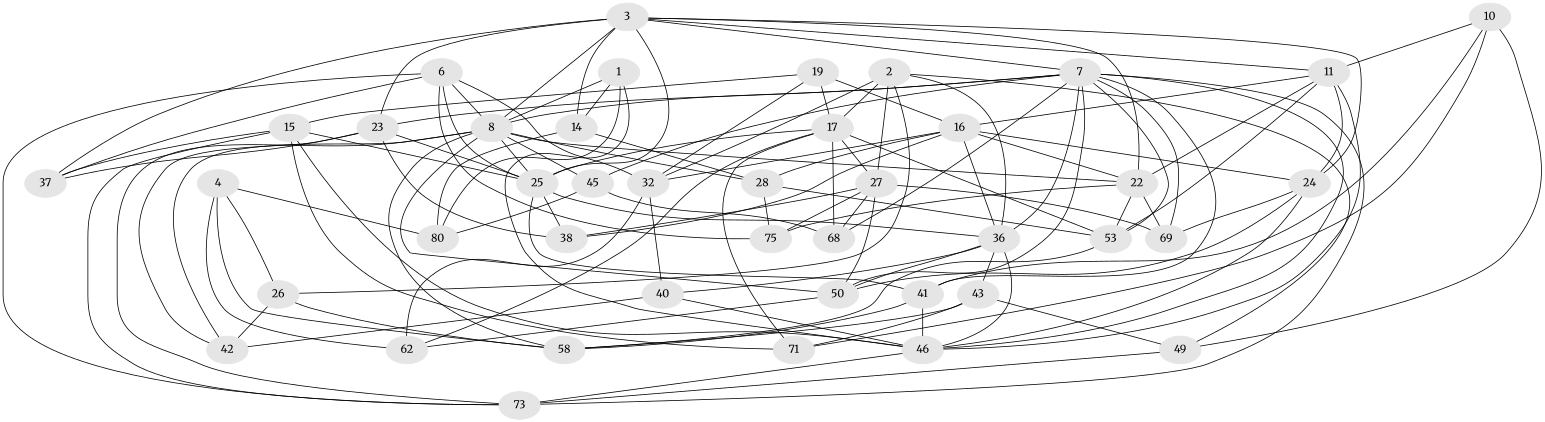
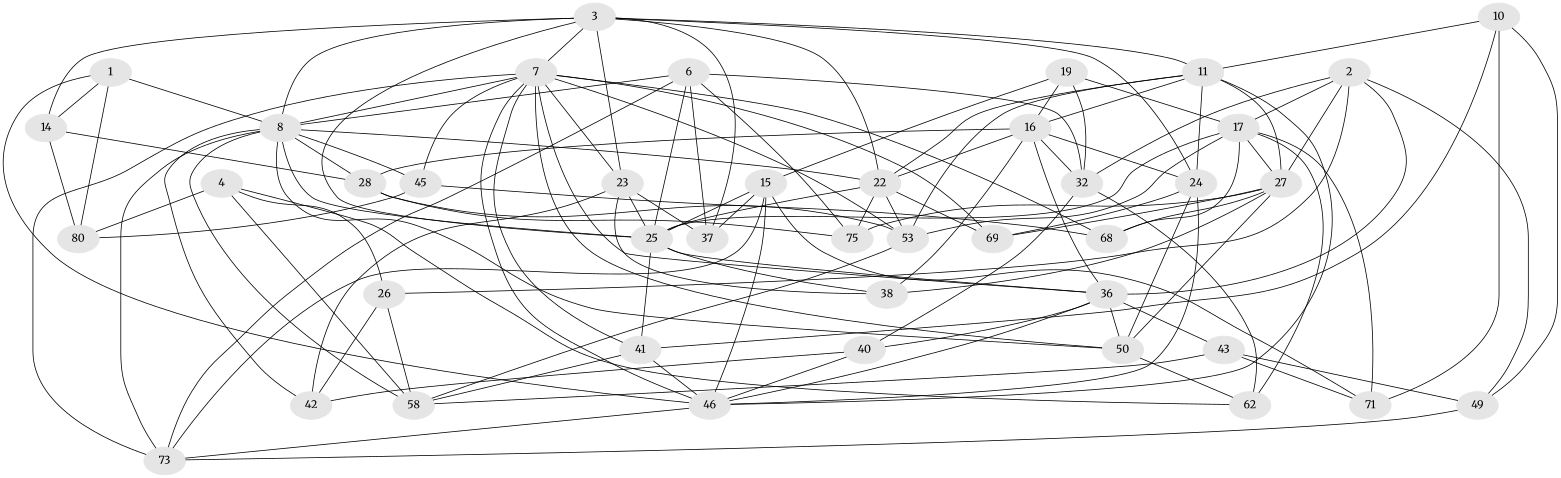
edge "11" -- "27": added
edge "22" -- "25": added
